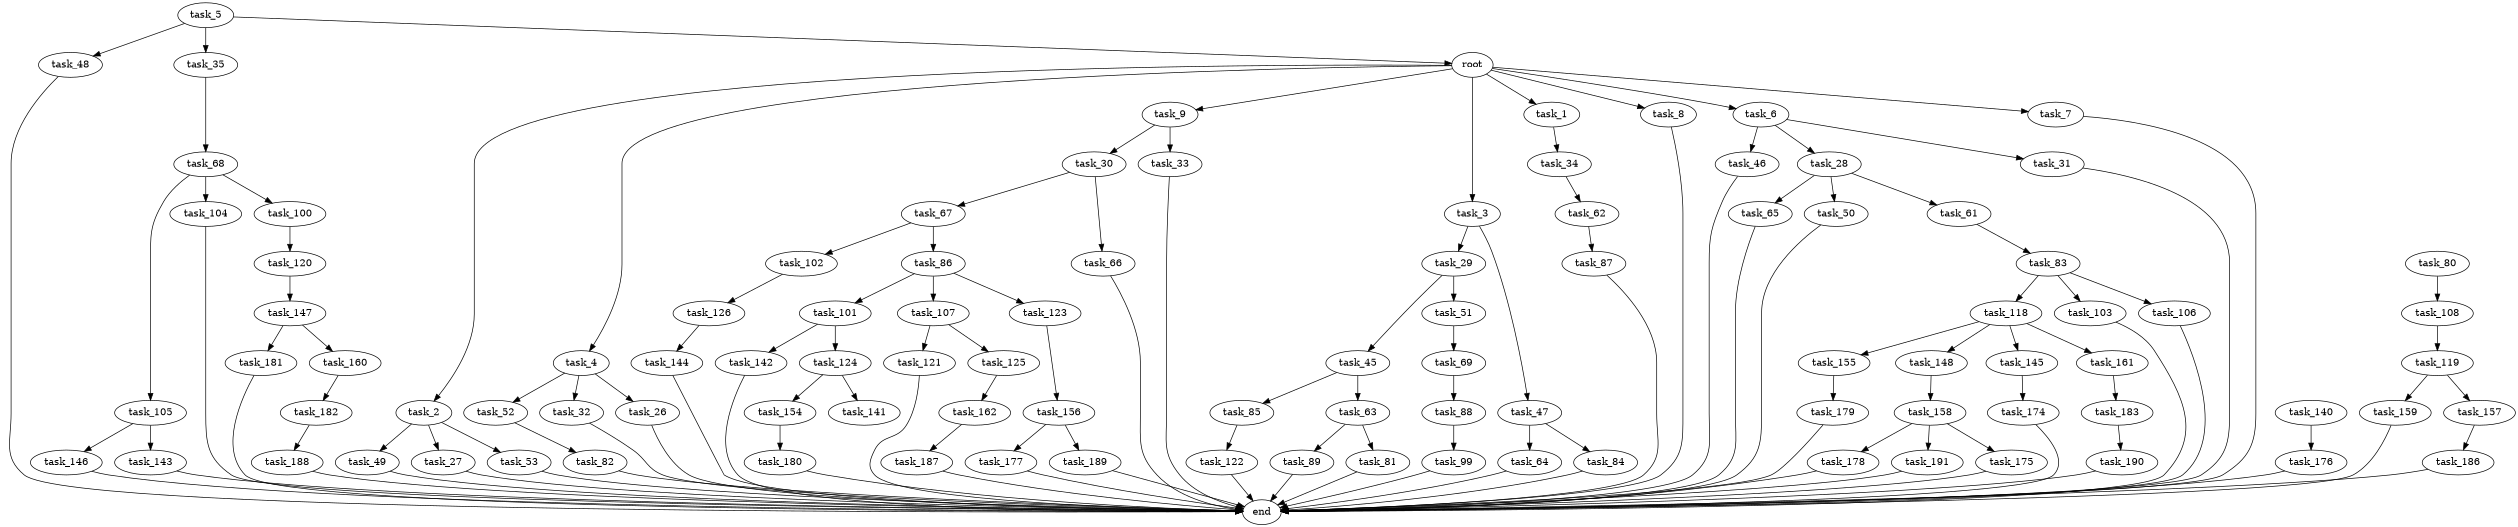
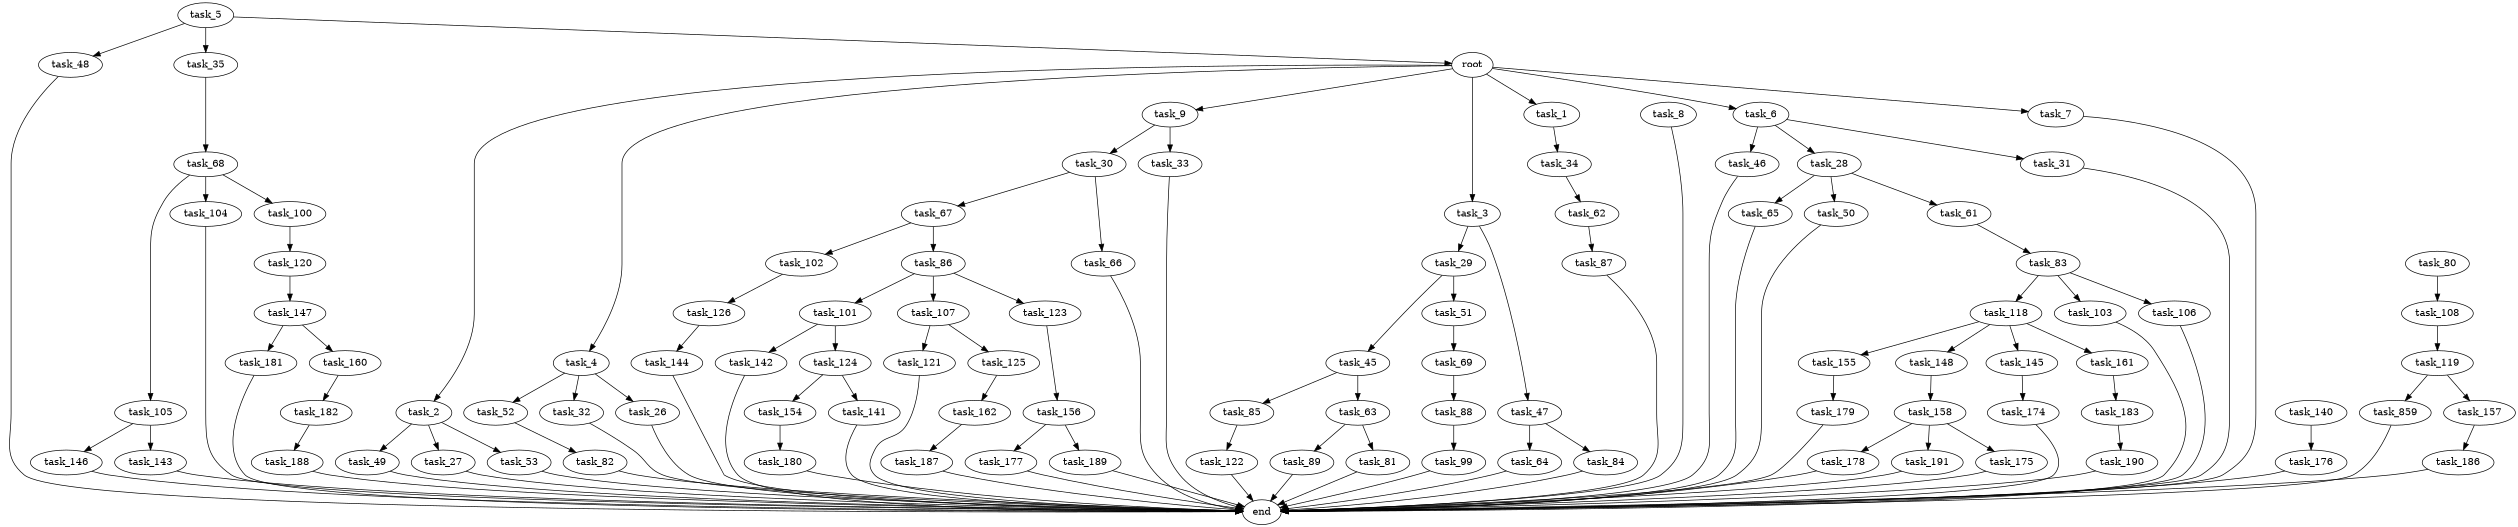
edge "root" -> "task_8": removed
node "task_159": label "task_159" -> "task_859"
edge "task_141" -> "end": added
